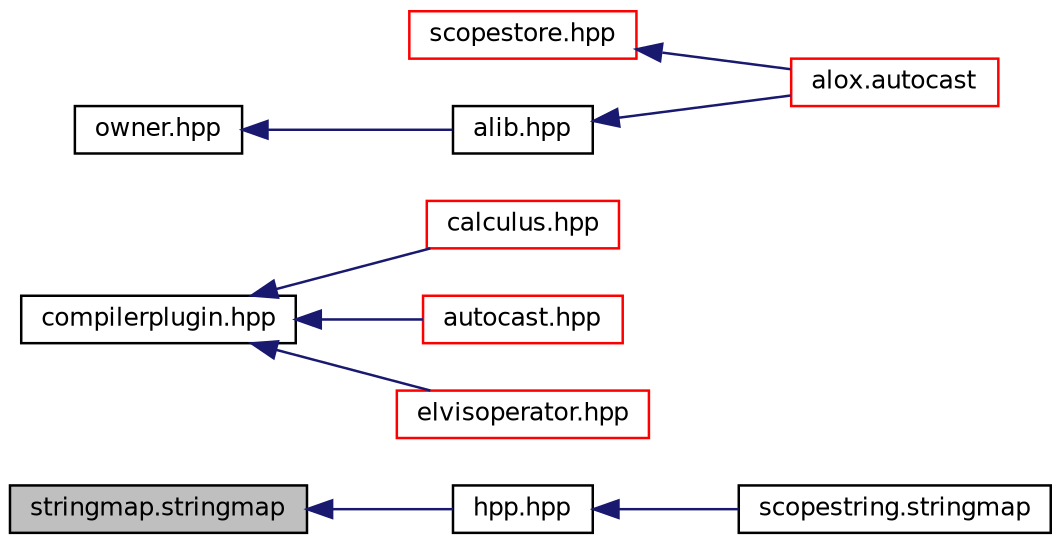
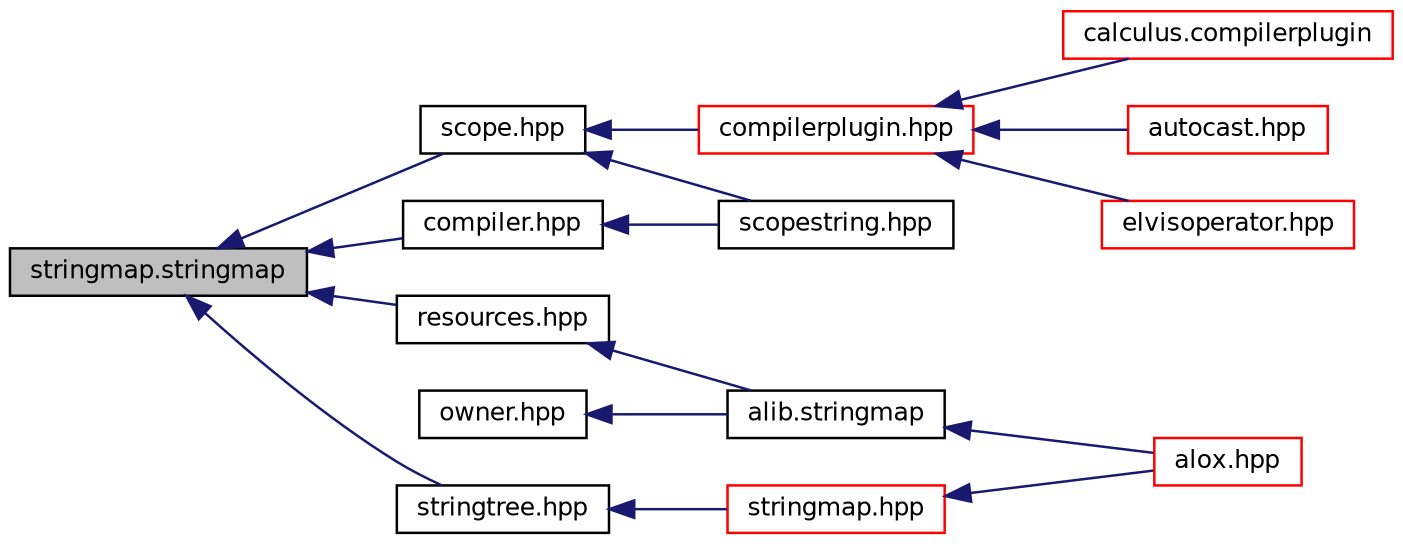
node "scopestore.hpp": label "scopestore.hpp" -> "stringmap.hpp"
node "alox.autocast": label "alox.autocast" -> "alox.hpp"
node "scope.hpp": added
node "alib.hpp": label "alib.hpp" -> "alib.stringmap"
node "calculus.hpp": label "calculus.hpp" -> "calculus.compilerplugin"
node "compilerplugin.hpp": color black -> red
node "resources.hpp": added
node "stringtree.hpp": added
node "hpp.hpp": label "hpp.hpp" -> "compiler.hpp"
node "scopestring.stringmap": label "scopestring.stringmap" -> "scopestring.hpp"
